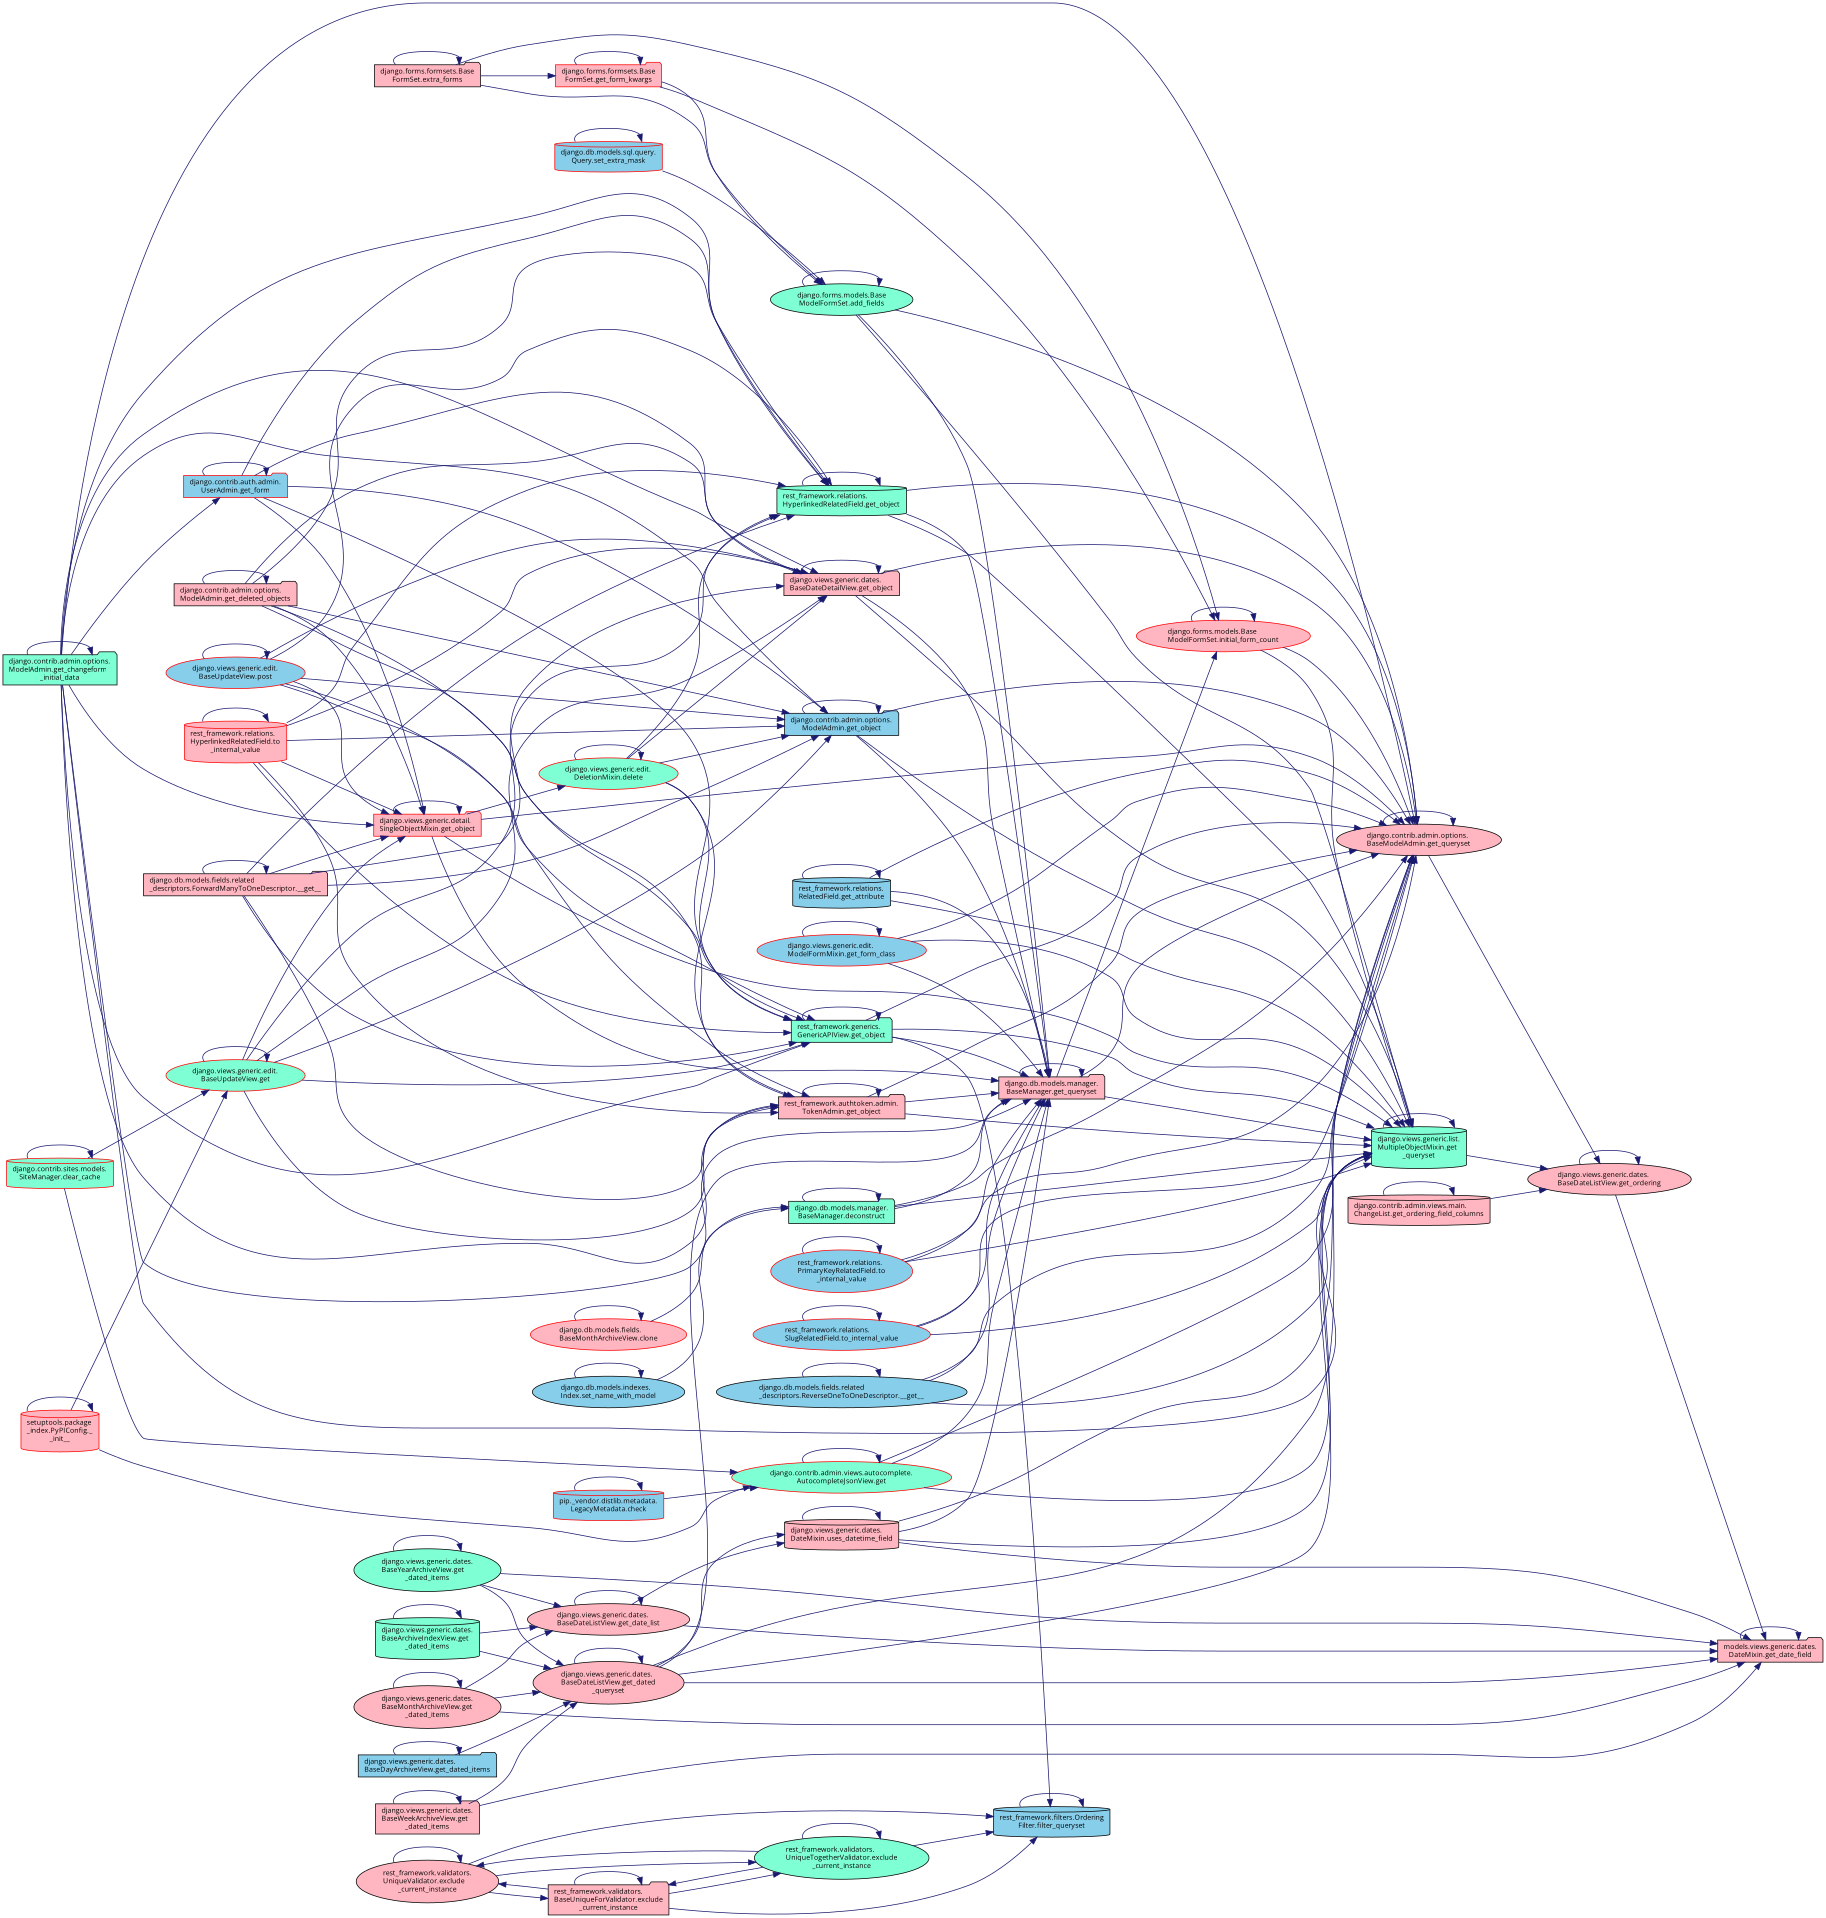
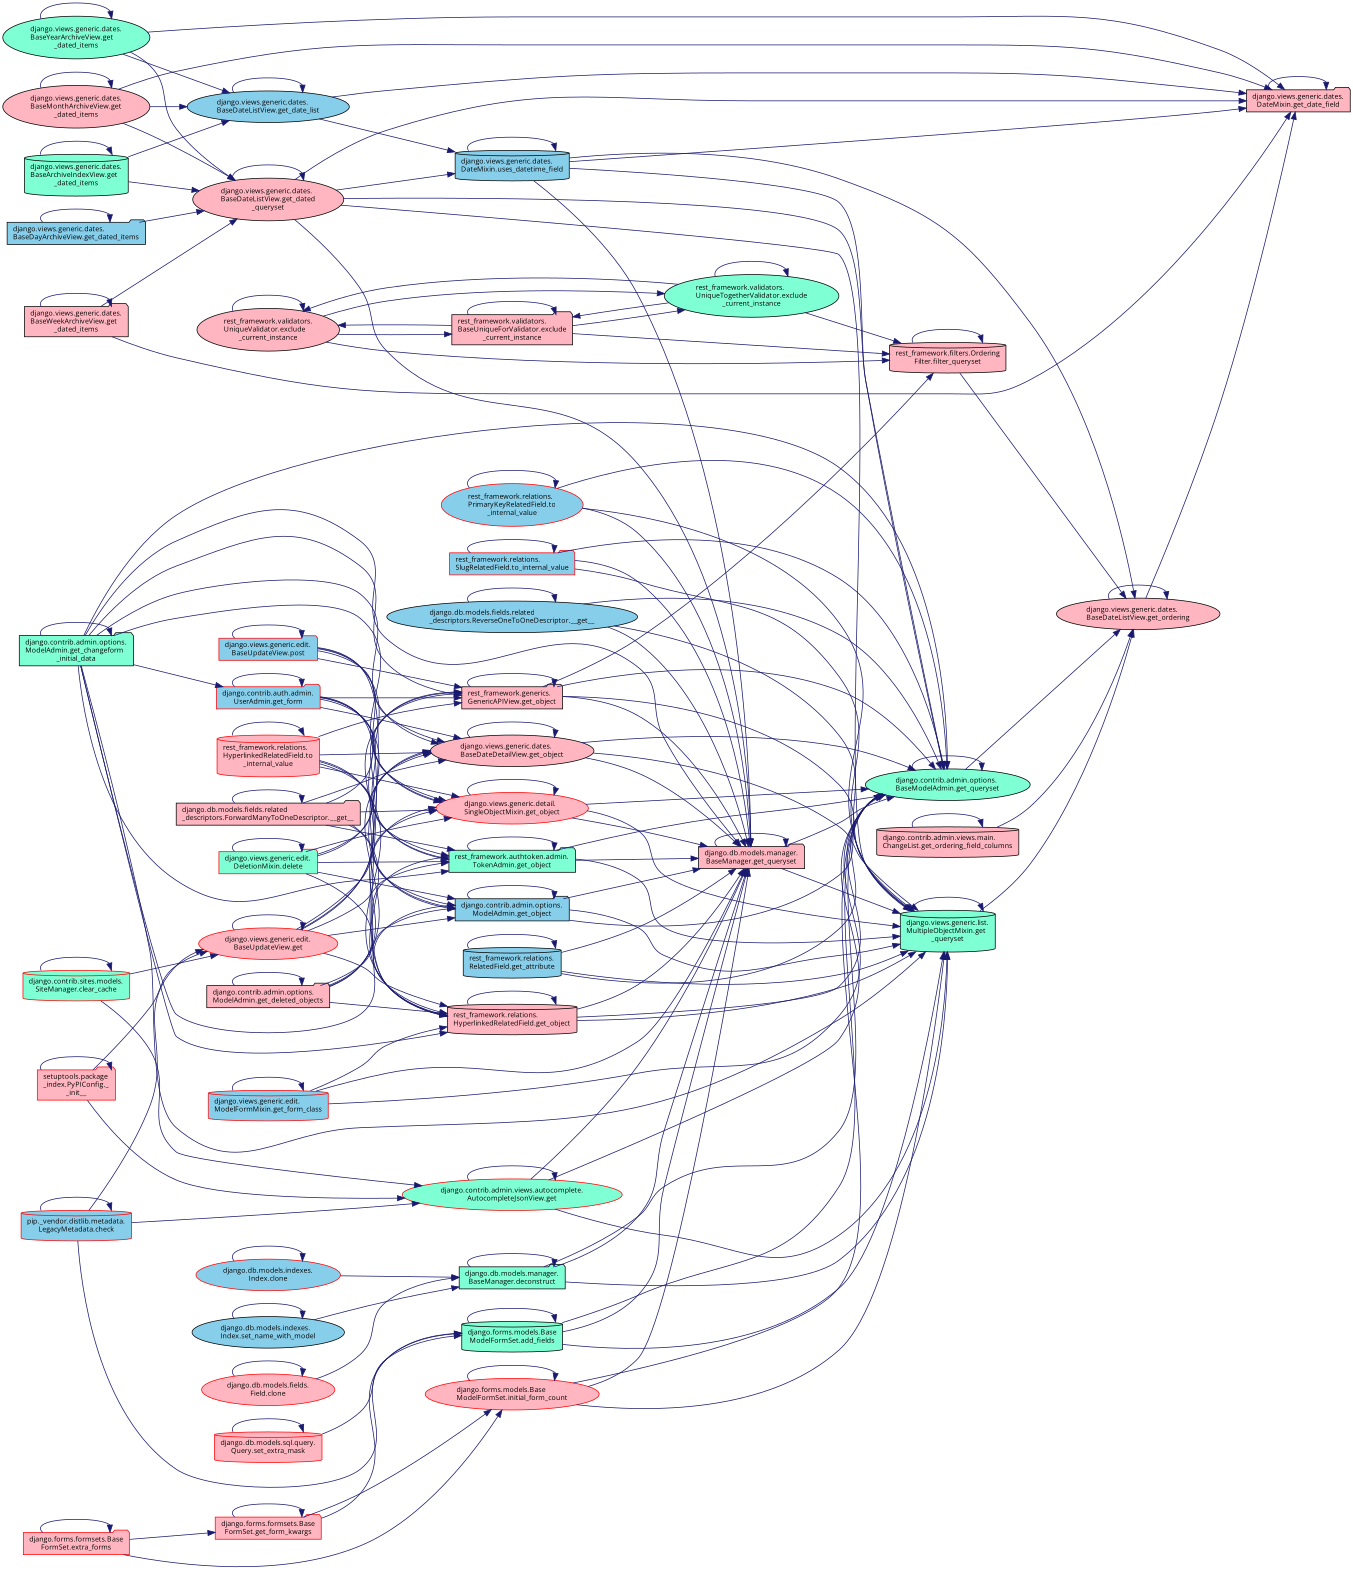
node "django.forms.formsets.Base FormSet.extra_forms": color black -> red
edge "django.forms.formsets.Base FormSet.extra_forms" -> "django.forms.models.Base ModelFormSet.add_fields": now "pip._vendor.distlib.metadata. LegacyMetadata.check" -> "django.forms.models.Base ModelFormSet.add_fields"
node "django.db.models.sql.query. Query.set_extra_mask": fillcolor skyblue -> lightpink
node "django.forms.models.Base ModelFormSet.add_fields": shape ellipse -> cylinder
edge "rest_framework.filters.Ordering Filter.filter_queryset" -> "django.views.generic.dates. BaseDateListView.get_ordering": added
node "rest_framework.relations. HyperlinkedRelatedField.get_object": fillcolor aquamarine -> lightpink
node "django.views.generic.dates. BaseDateDetailView.get_object": shape folder -> ellipse
node "django.views.generic.edit. BaseUpdateView.post": shape ellipse -> folder
edge "django.views.generic.edit. BaseUpdateView.post" -> "django.contrib.admin.options. ModelAdmin.get_object": removed
node "django.views.generic.edit. DeletionMixin.delete": shape ellipse -> folder
edge "django.contrib.auth.admin. UserAdmin.get_form" -> "rest_framework.authtoken.admin. TokenAdmin.get_object": added
edge "django.views.generic.detail. SingleObjectMixin.get_object" -> "django.views.generic.edit. DeletionMixin.delete": reversed
node "django.views.generic.detail. SingleObjectMixin.get_object": shape folder -> ellipse
node "django.contrib.admin.options. BaseModelAdmin.get_queryset": fillcolor lightpink -> aquamarine
edge "django.contrib.admin.options. ModelAdmin.get_deleted_objects" -> "rest_framework.generics. GenericAPIView.get_object": removed
edge "django.db.models.manager. BaseManager.get_queryset" -> "django.forms.models.Base ModelFormSet.initial_form_count": reversed
node "django.views.generic.edit. ModelFormMixin.get_form_class": shape ellipse -> cylinder
edge "django.views.generic.edit. ModelFormMixin.get_form_class" -> "django.views.generic.list. MultipleObjectMixin.get _queryset": now "django.views.generic.edit. ModelFormMixin.get_form_class" -> "rest_framework.relations. HyperlinkedRelatedField.get_object"
node "rest_framework.generics. GenericAPIView.get_object": fillcolor aquamarine -> lightpink
node "django.views.generic.edit. BaseUpdateView.get": fillcolor aquamarine -> lightpink
edge "pip._vendor.distlib.metadata. LegacyMetadata.check" -> "django.views.generic.edit. BaseUpdateView.get": added
node "rest_framework.authtoken.admin. TokenAdmin.get_object": fillcolor lightpink -> aquamarine
node "django.db.models.indexes. Index.clone": added
node "django.db.models.fields. BaseMonthArchiveView.clone": label "django.db.models.fields. BaseMonthArchiveView.clone" -> "django.db.models.fields. Field.clone"
node "rest_framework.relations. SlugRelatedField.to_internal_value": shape ellipse -> folder
node "setuptools.package _index.PyPIConfig._ _init__": shape cylinder -> folder
edge "django.views.generic.dates. DateMixin.uses_datetime_field" -> "django.views.generic.list. MultipleObjectMixin.get _queryset": now "django.views.generic.dates. DateMixin.uses_datetime_field" -> "django.views.generic.dates. BaseDateListView.get_ordering"
node "django.views.generic.dates. DateMixin.uses_datetime_field": fillcolor lightpink -> skyblue
node "django.views.generic.dates. BaseDateListView.get_date_list": fillcolor lightpink -> skyblue
node "models.views.generic.dates. DateMixin.get_date_field": label "models.views.generic.dates. DateMixin.get_date_field" -> "django.views.generic.dates. DateMixin.get_date_field"
node "rest_framework.filters.Ordering Filter.filter_queryset": fillcolor skyblue -> lightpink
